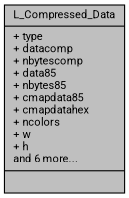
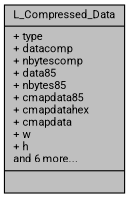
node "L_Compressed_Data": text "+ ncolors" -> "+ cmapdata"
